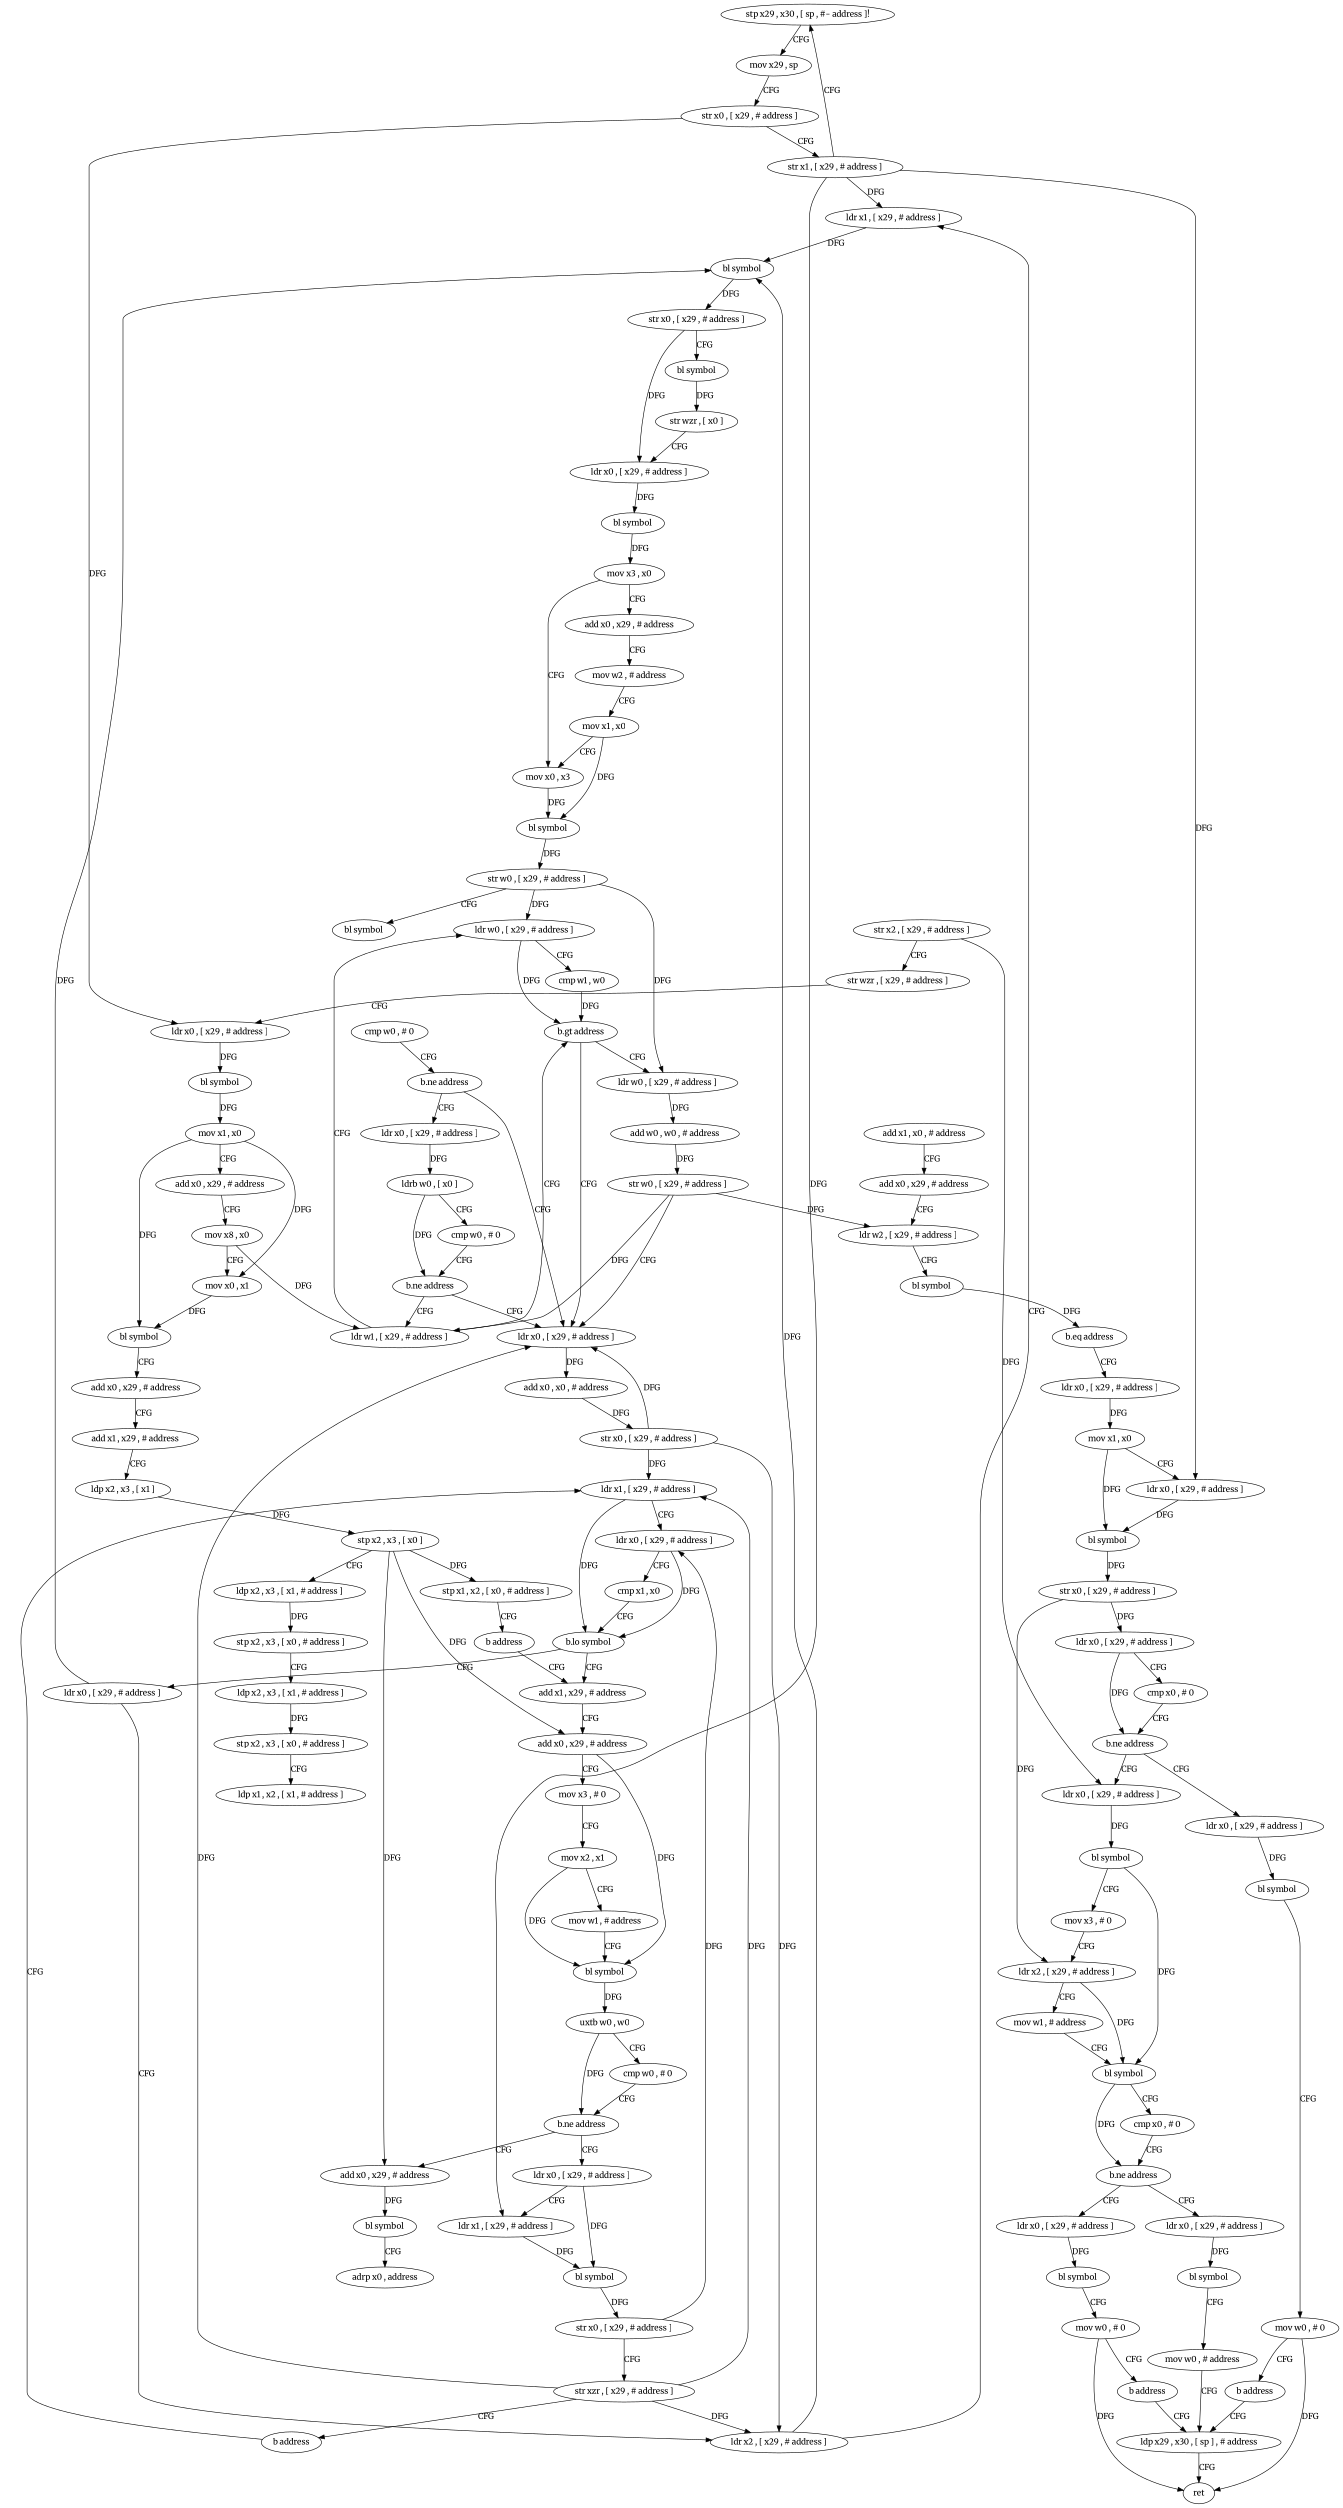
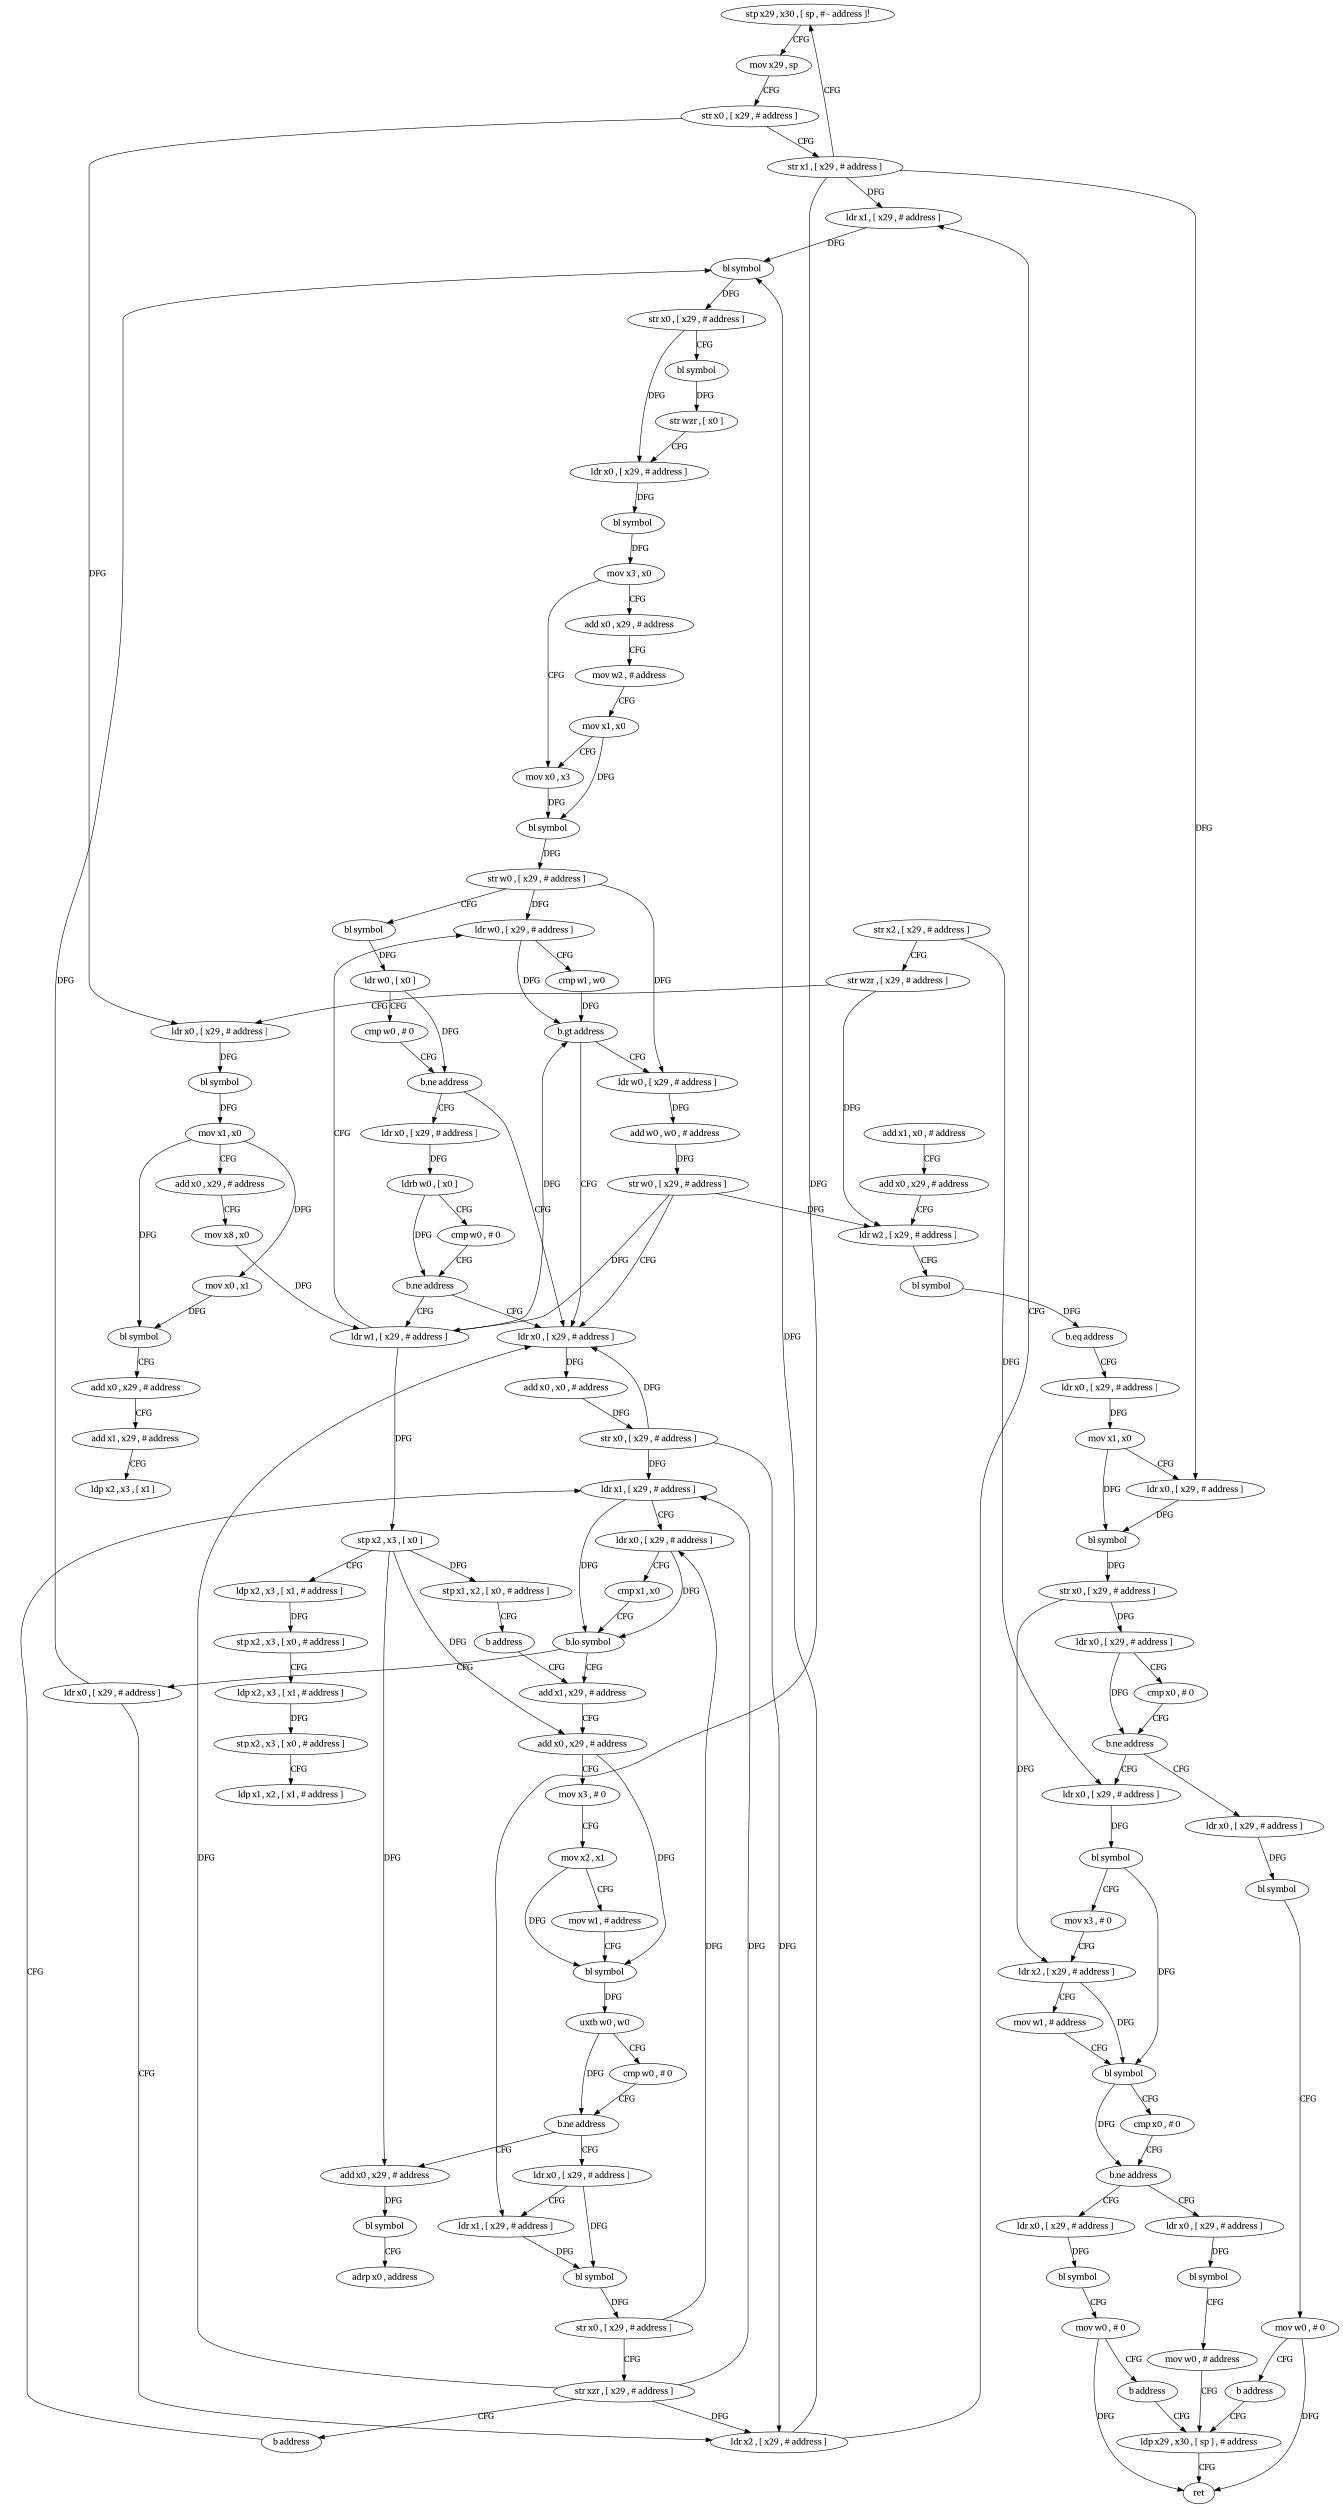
node "ldr w0 , [ x0 ]": added
edge "str wzr , [ x29 , # address ]" -> "ldr w2 , [ x29 , # address ]": added, label "DFG"
edge "ldr w1 , [ x29 , # address ]" -> "b.gt address": label "CFG" -> "DFG"
edge "mov x8 , x0" -> "mov x0 , x1": removed, label "CFG"
edge "ldp x2 , x3 , [ x1 ]" -> "stp x2 , x3 , [ x0 ]": now "ldr w1 , [ x29 , # address ]" -> "stp x2 , x3 , [ x0 ]"
